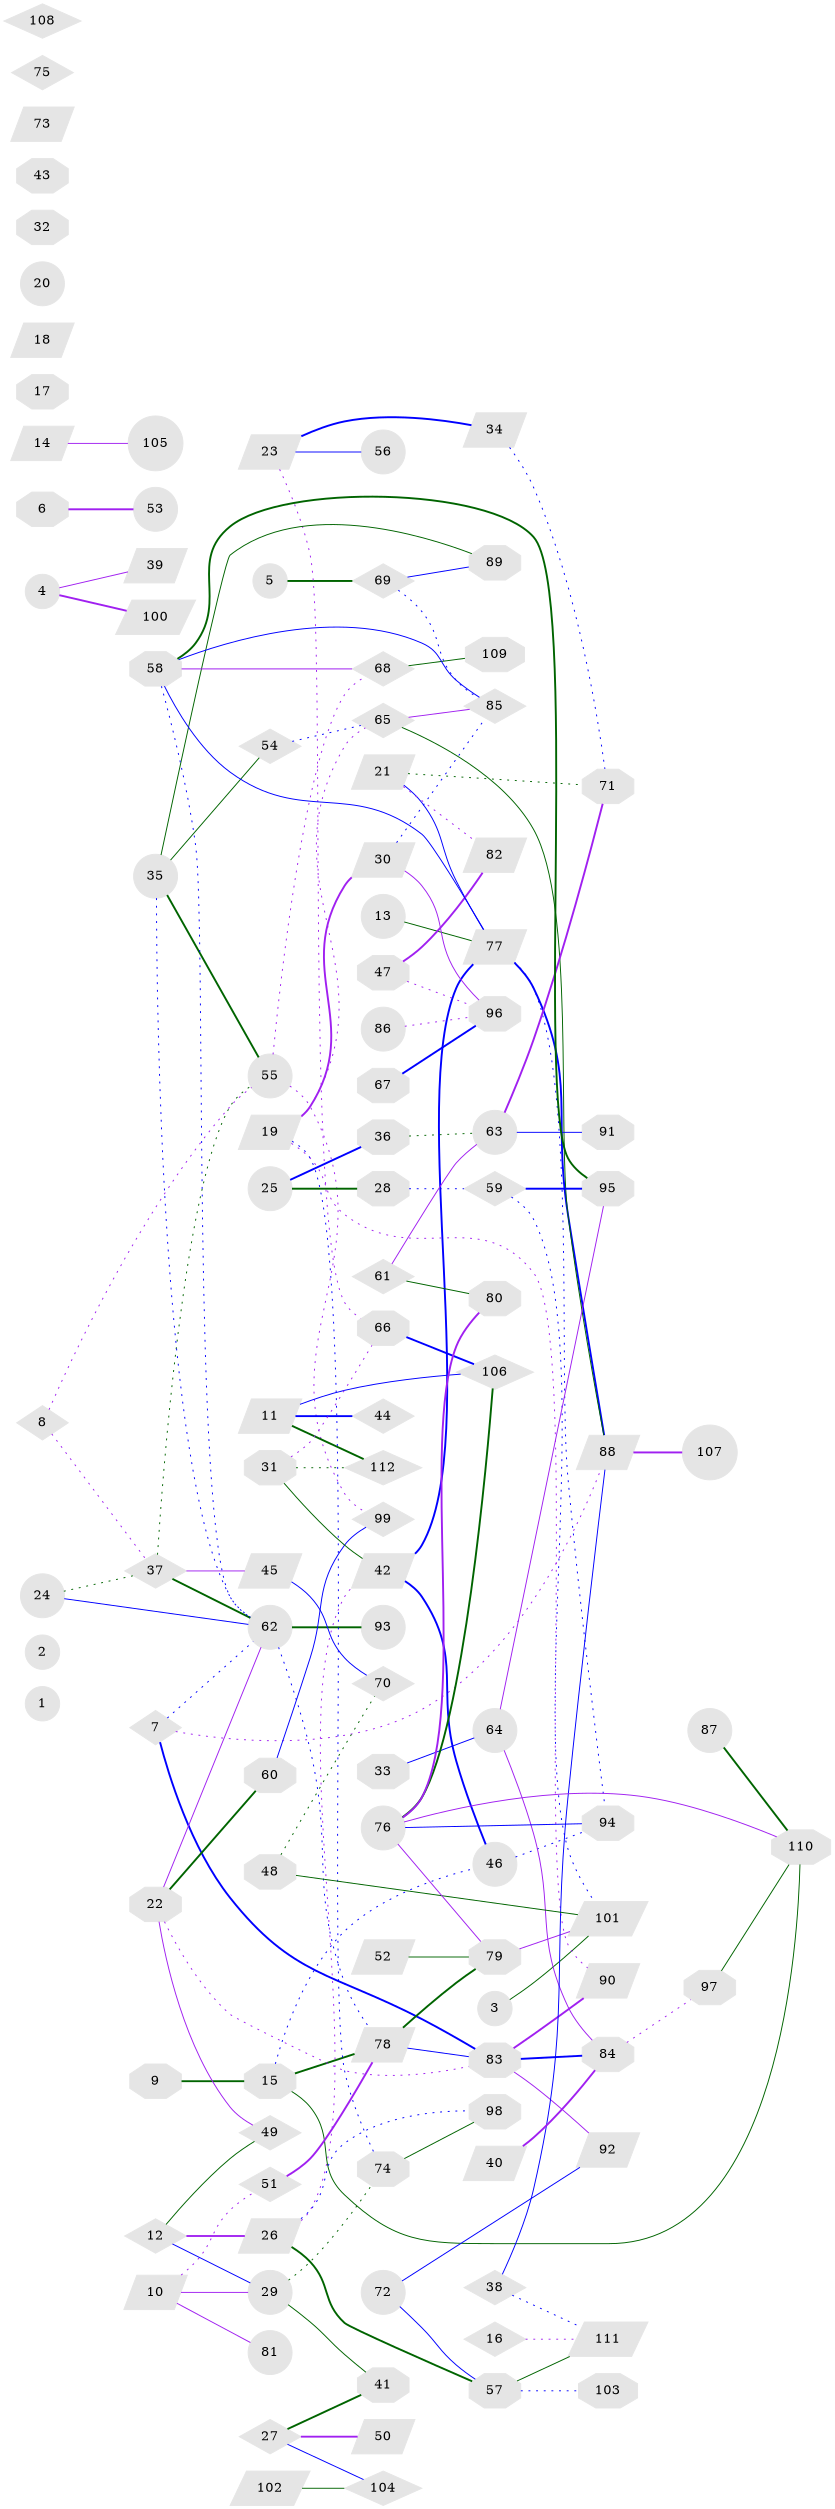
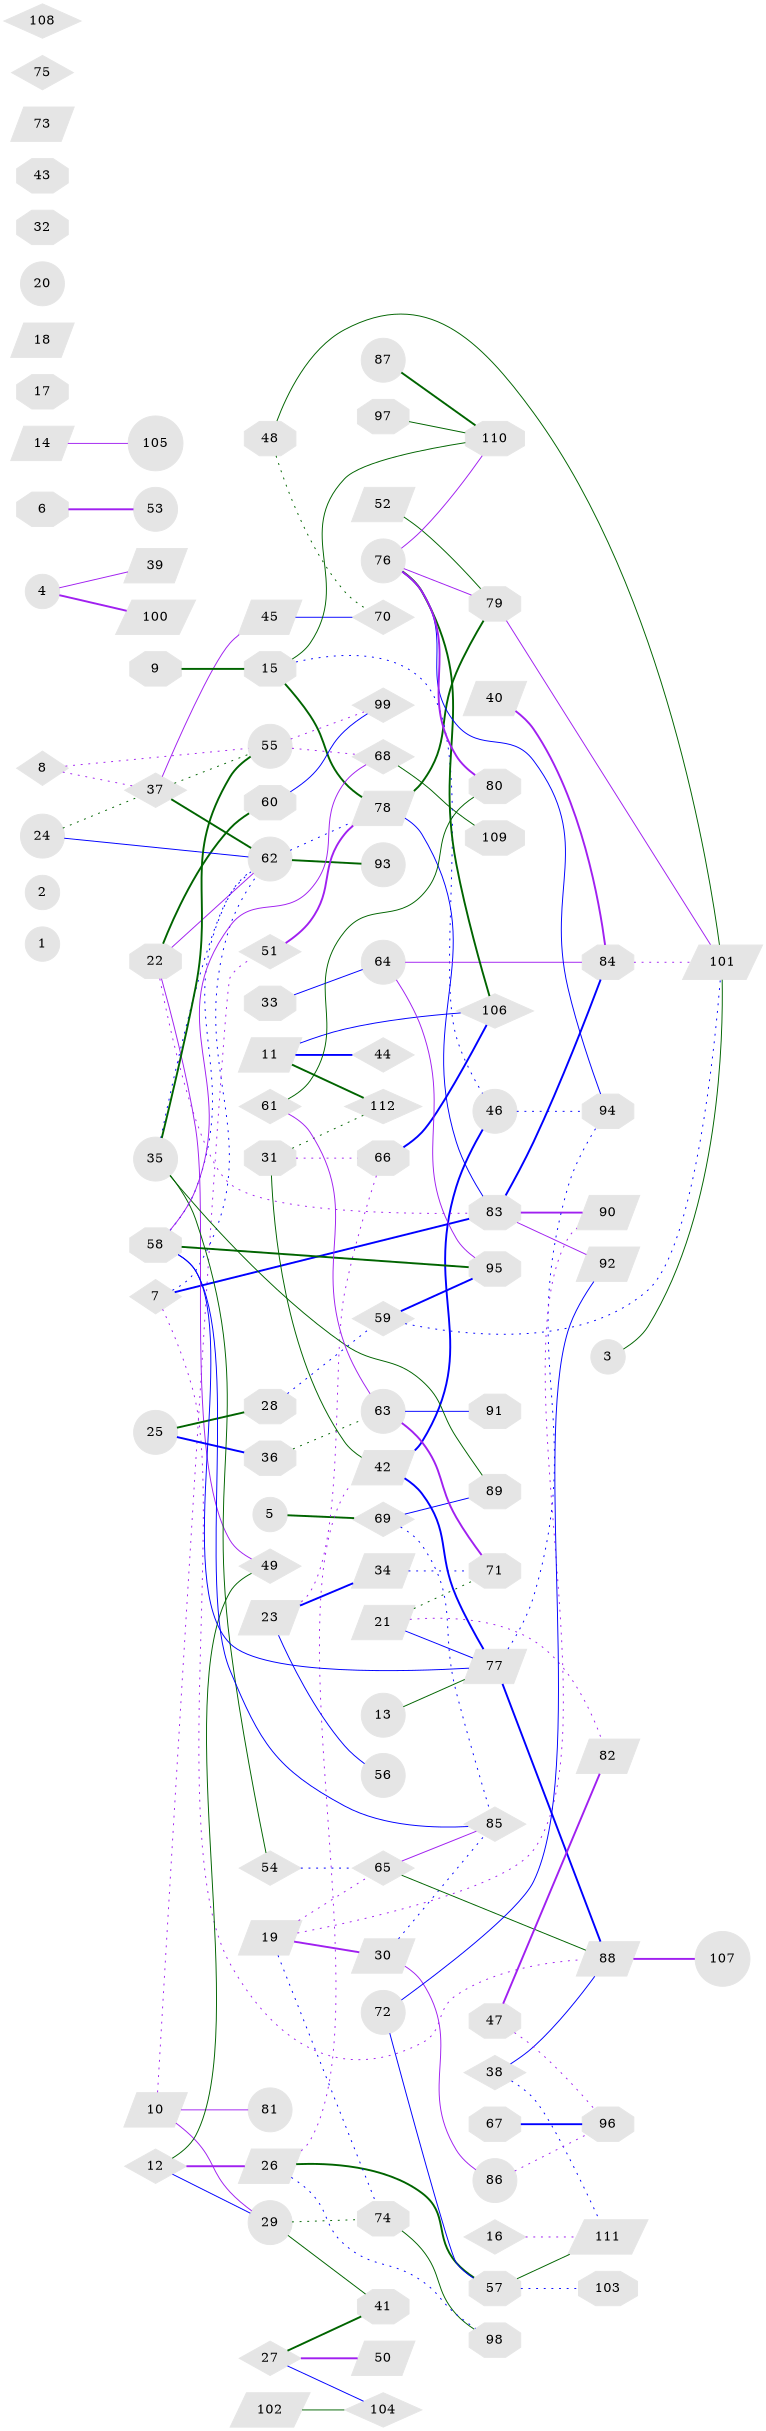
edge "30" -- "96": now "30" -- "86"
edge "97" -- "84": now "101" -- "84"
